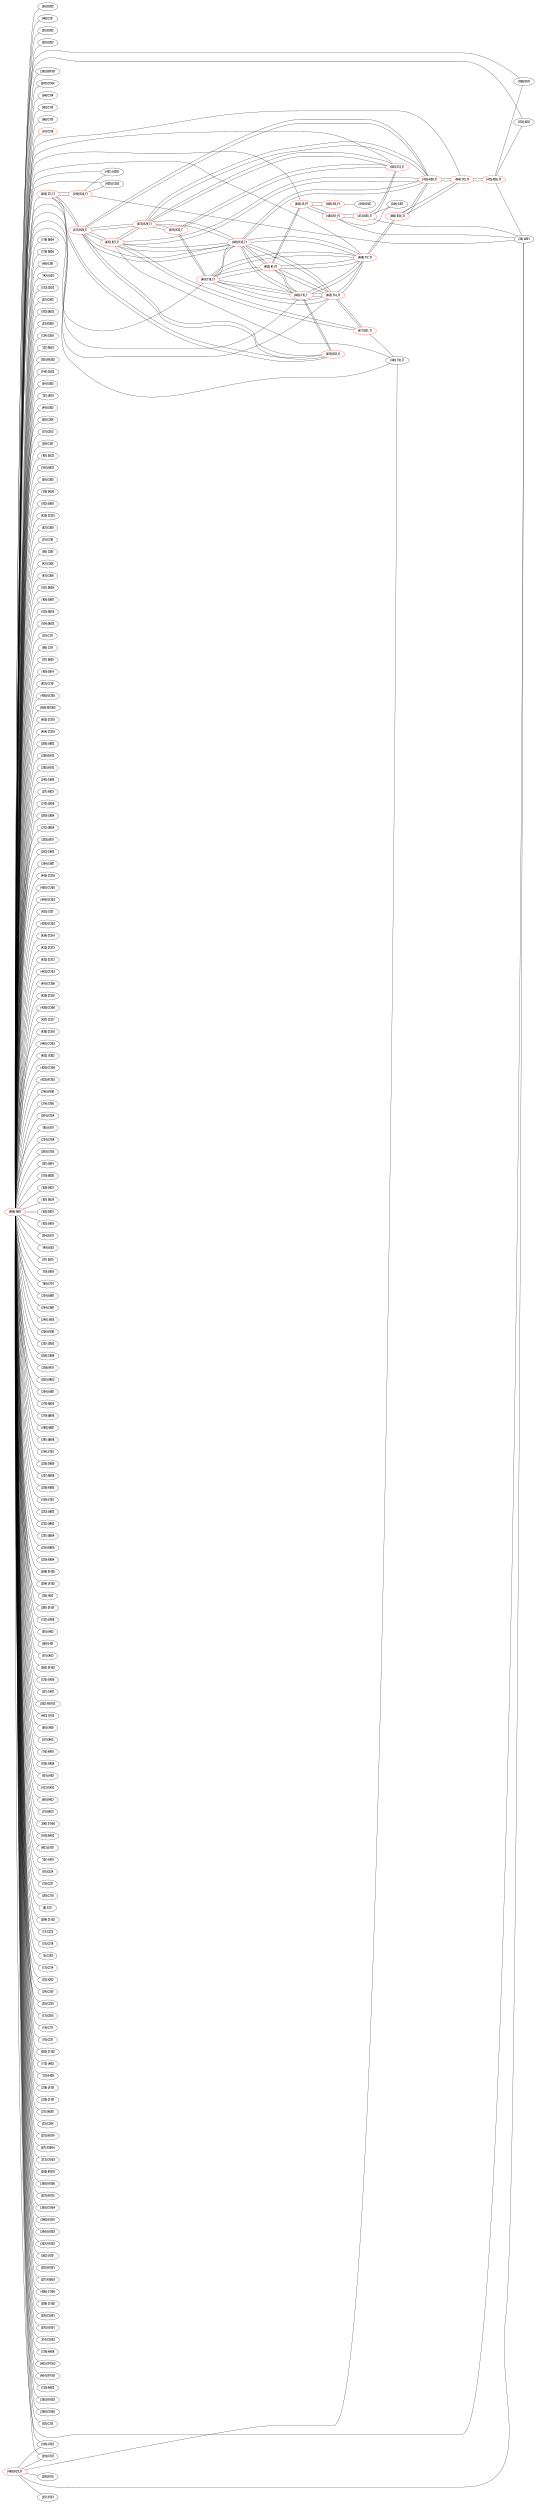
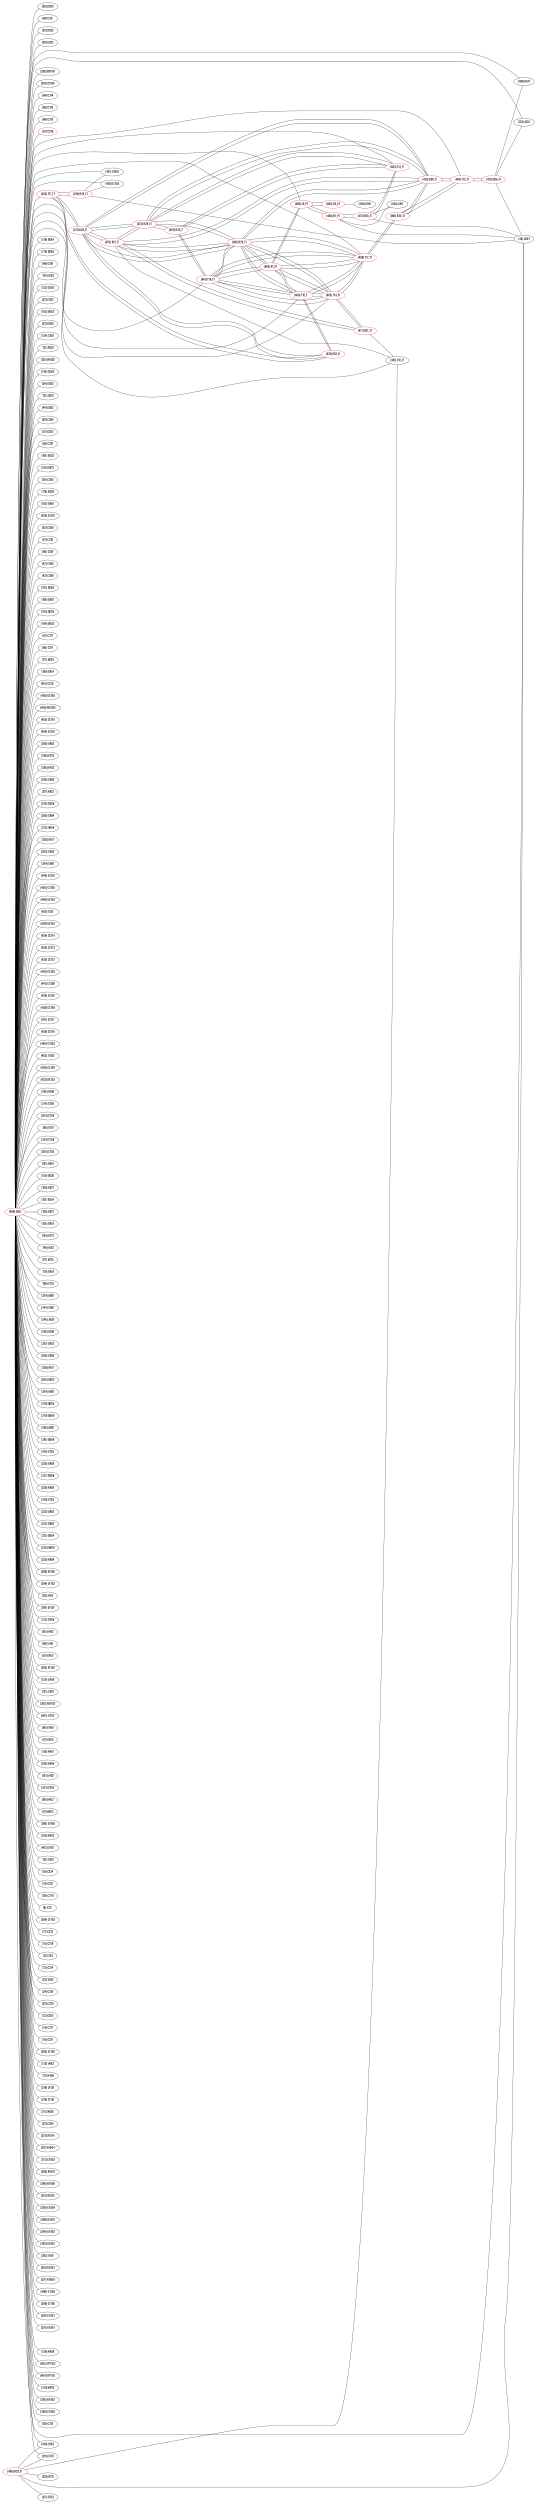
node "(374) C1002": removed
